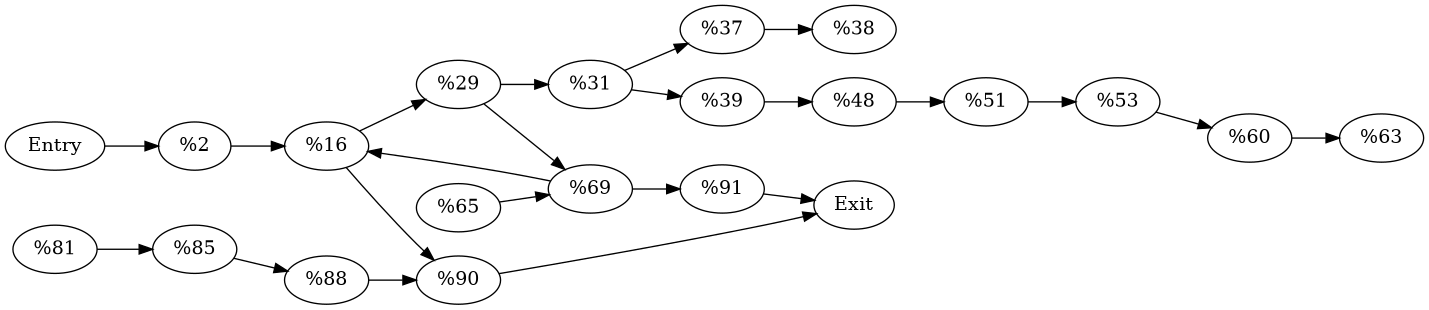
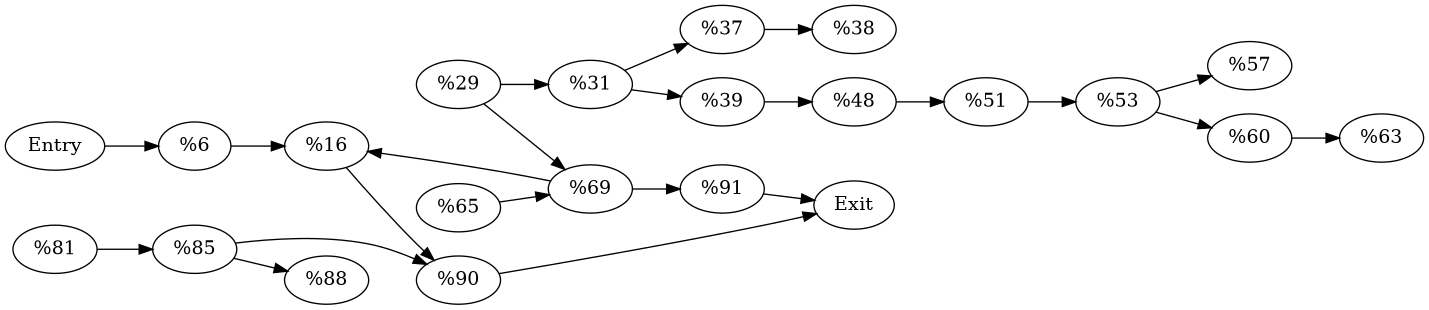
node "%57": added
edge "%16" -> "%29": removed
node "%2": label "%2" -> "%6"
edge "%88" -> "%90": now "%85" -> "%90"
